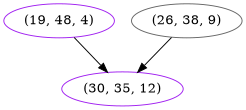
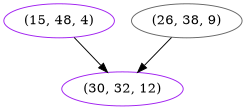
node "(19, 48, 4)": label "(19, 48, 4)" -> "(15, 48, 4)"
node "(30, 35, 12)": label "(30, 35, 12)" -> "(30, 32, 12)"
